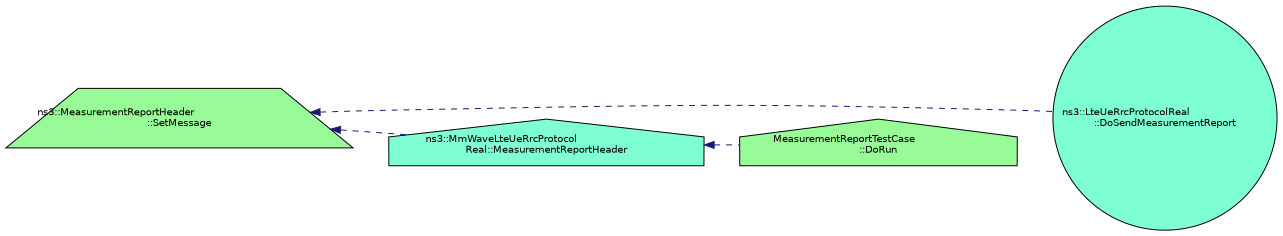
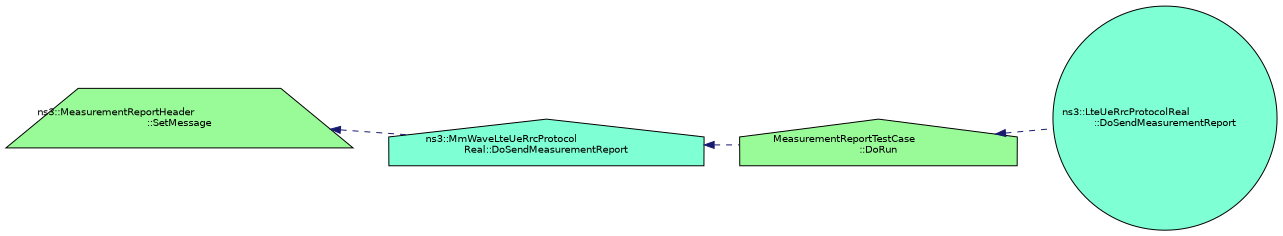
edge "ns3::LteUeRrcProtocolReal ::DoSendMeasurementReport" -> "ns3::MeasurementReportHeader ::SetMessage": now "ns3::LteUeRrcProtocolReal ::DoSendMeasurementReport" -> "MeasurementReportTestCase ::DoRun"
node "ns3::MmWaveLteUeRrcProtocol Real::MeasurementReportHeader": label "ns3::MmWaveLteUeRrcProtocol Real::MeasurementReportHeader" -> "ns3::MmWaveLteUeRrcProtocol Real::DoSendMeasurementReport"
